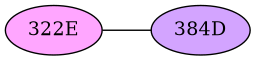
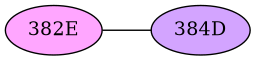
node "322E": label "322E" -> "382E"
